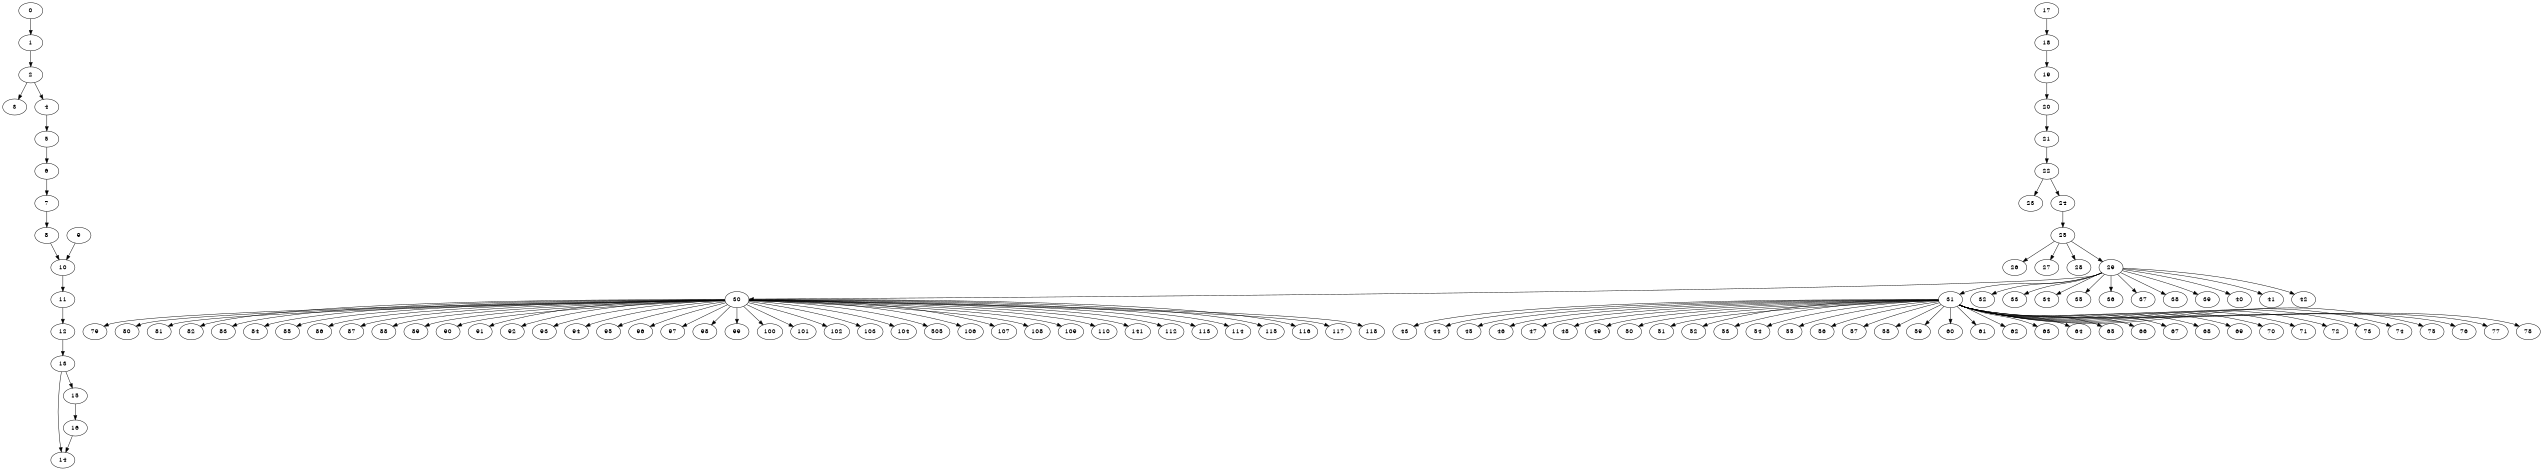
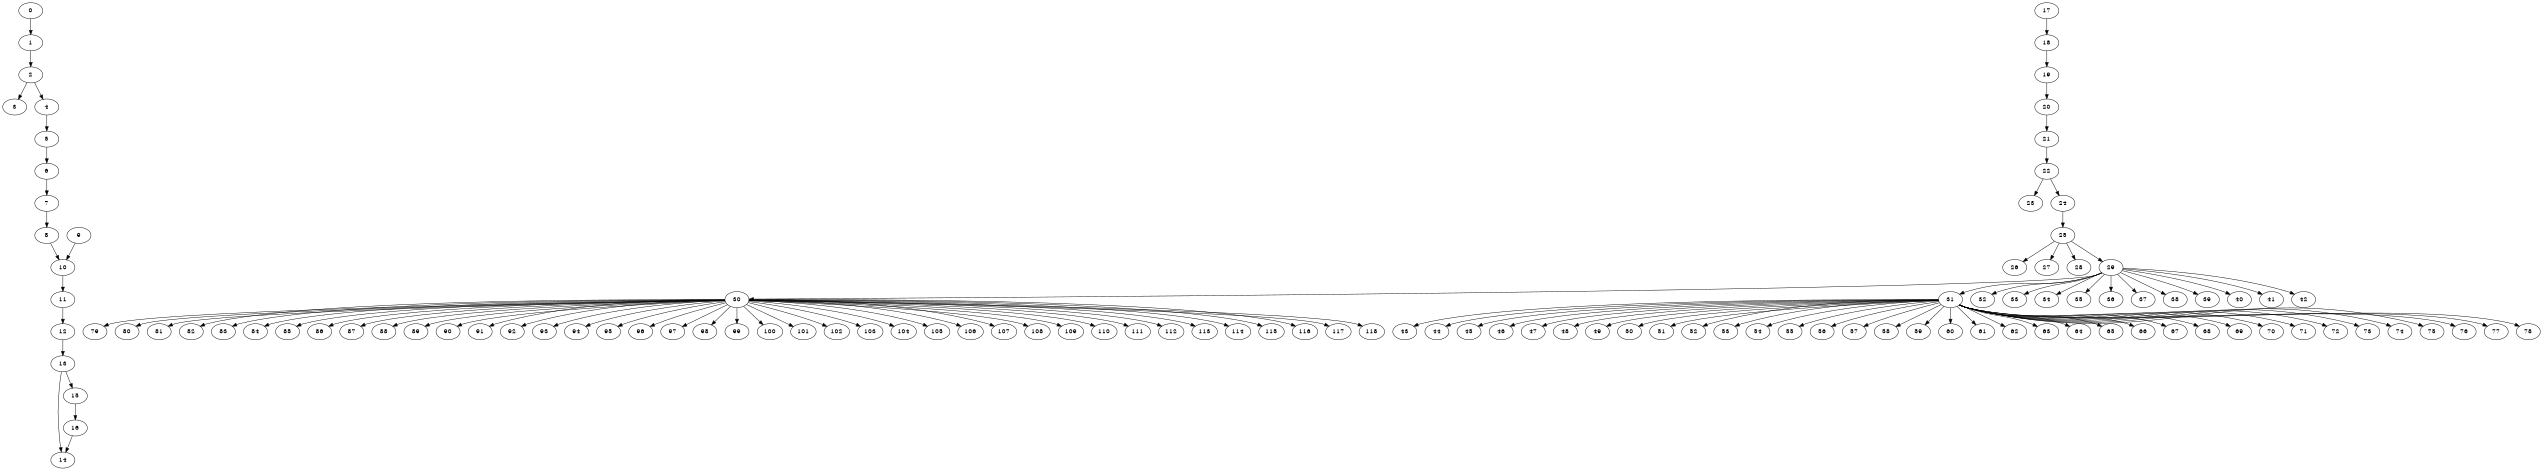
node "505": label "505" -> "105"
node "141": label "141" -> "111"
